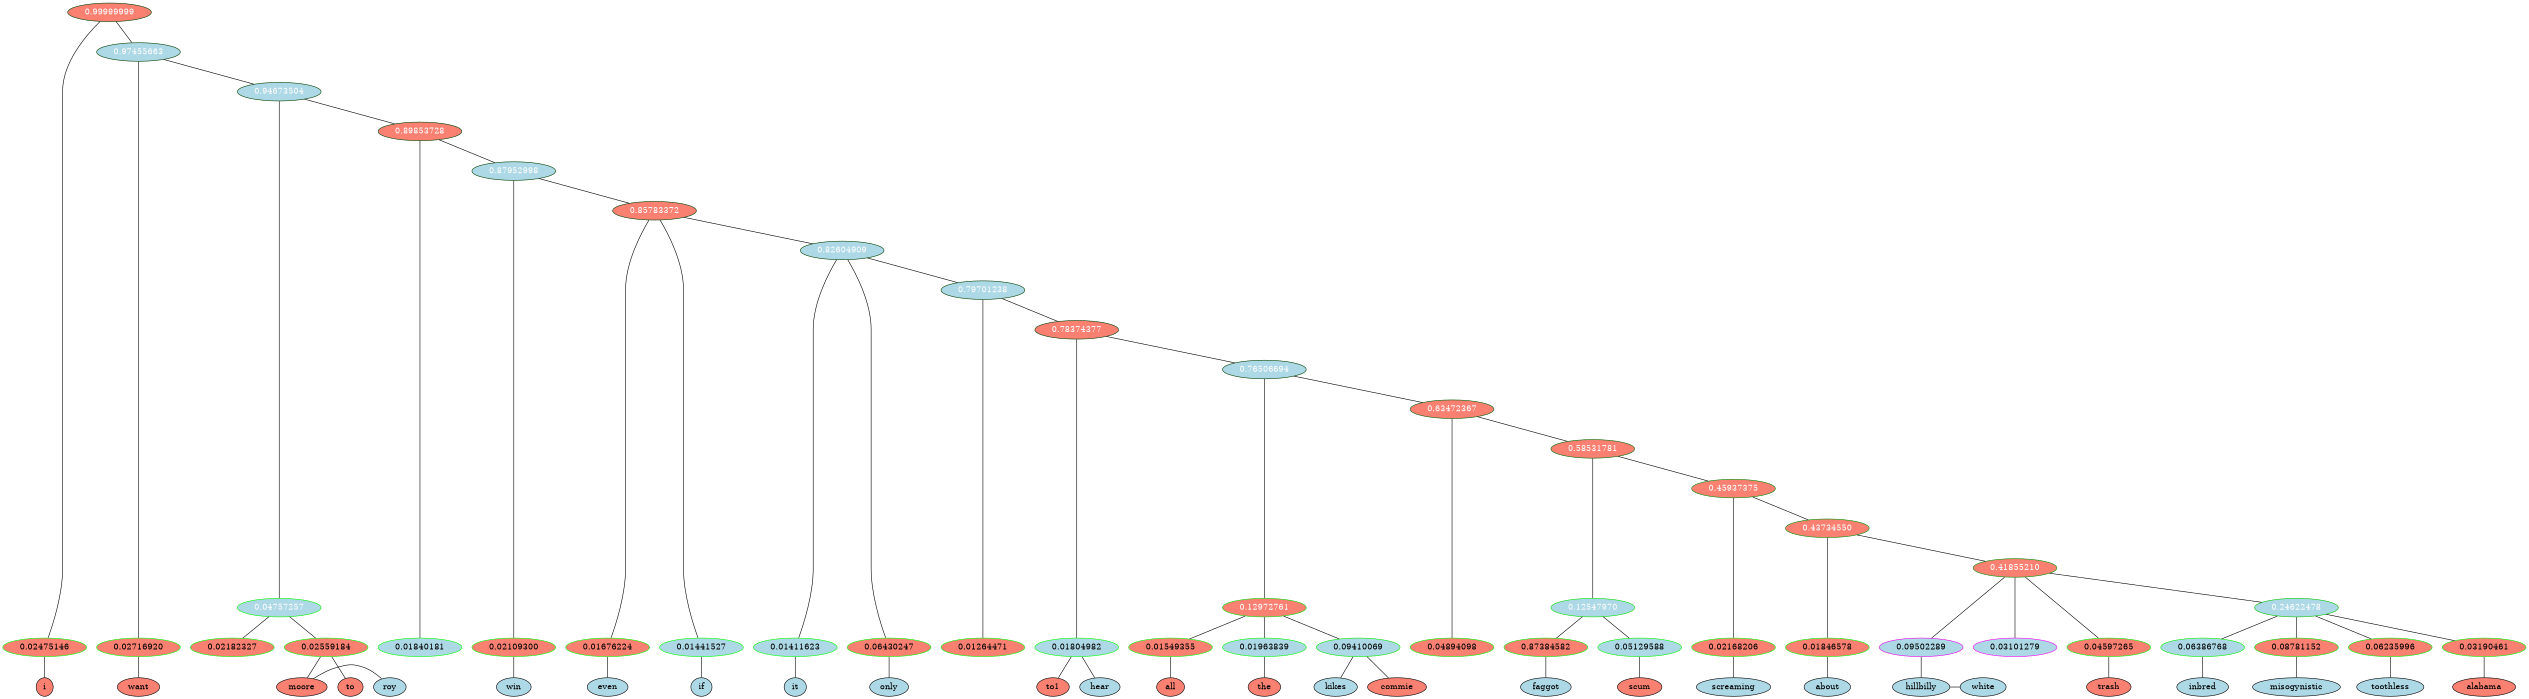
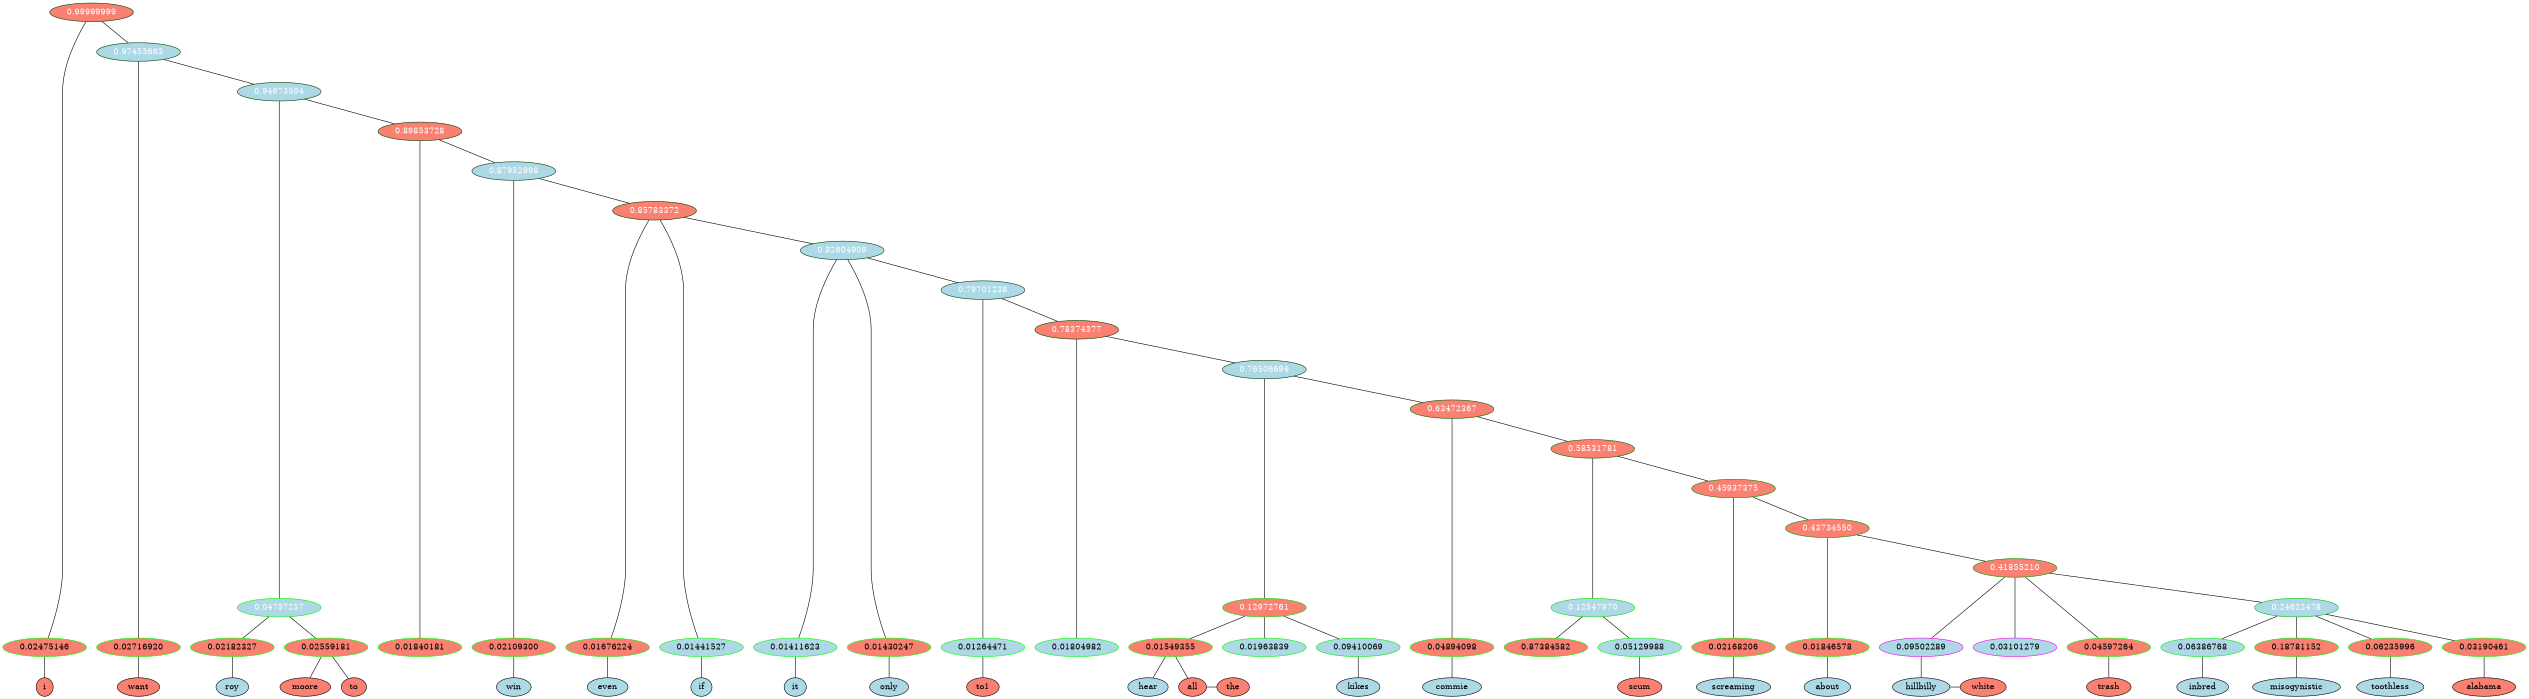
node "0.02559184": label "0.02559184" -> "0.02559181"
node "0.01840181": fillcolor lightblue -> salmon
node "0.06430247": label "0.06430247" -> "0.01430247"
node "0.01264471": fillcolor salmon -> lightblue
node "0.05129588": label "0.05129588" -> "0.05129988"
node "0.04597265": label "0.04597265" -> "0.04597264"
node "0.08781152": label "0.08781152" -> "0.18781152"
edge "moore" -- "roy": now "0.02182327" -- "roy"
edge "0.01804982" -- "to1": now "0.01264471" -- "to1"
edge "0.01804982" -- "hear": now "0.01549355" -- "hear"
edge "0.01963839" -- "the": now "all" -- "the"
edge "0.09410069" -- "commie": now "0.04894098" -- "commie"
node "commie": fillcolor salmon -> lightblue
node "faggot": removed
node "white": fillcolor lightblue -> salmon
